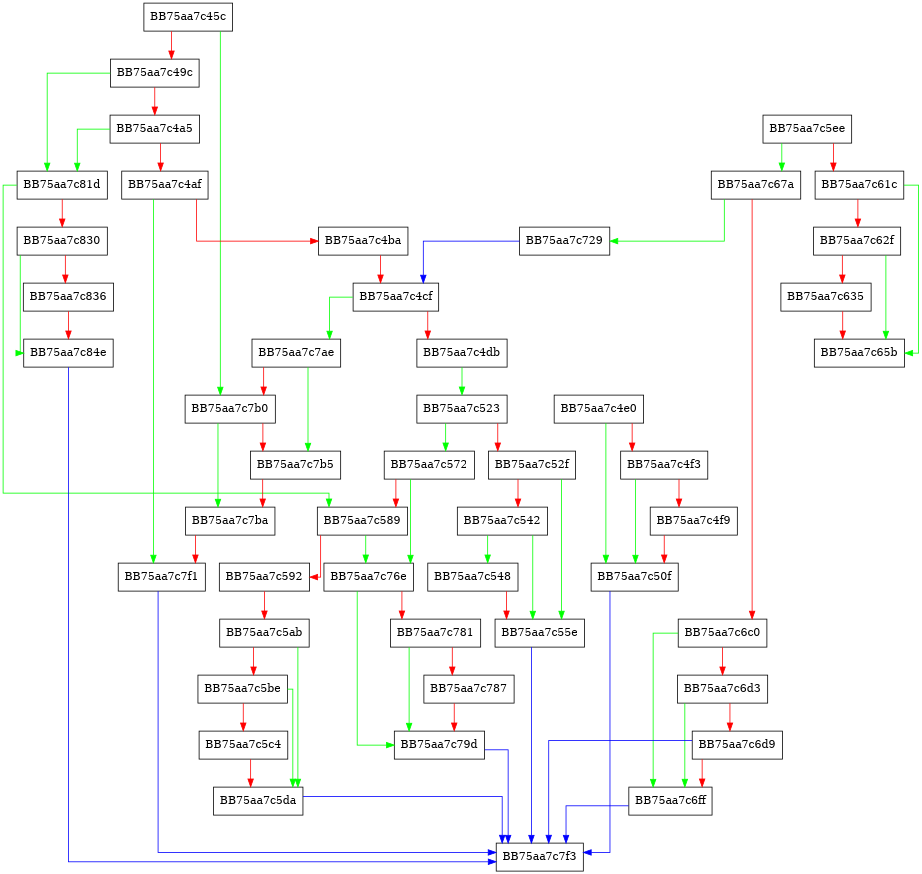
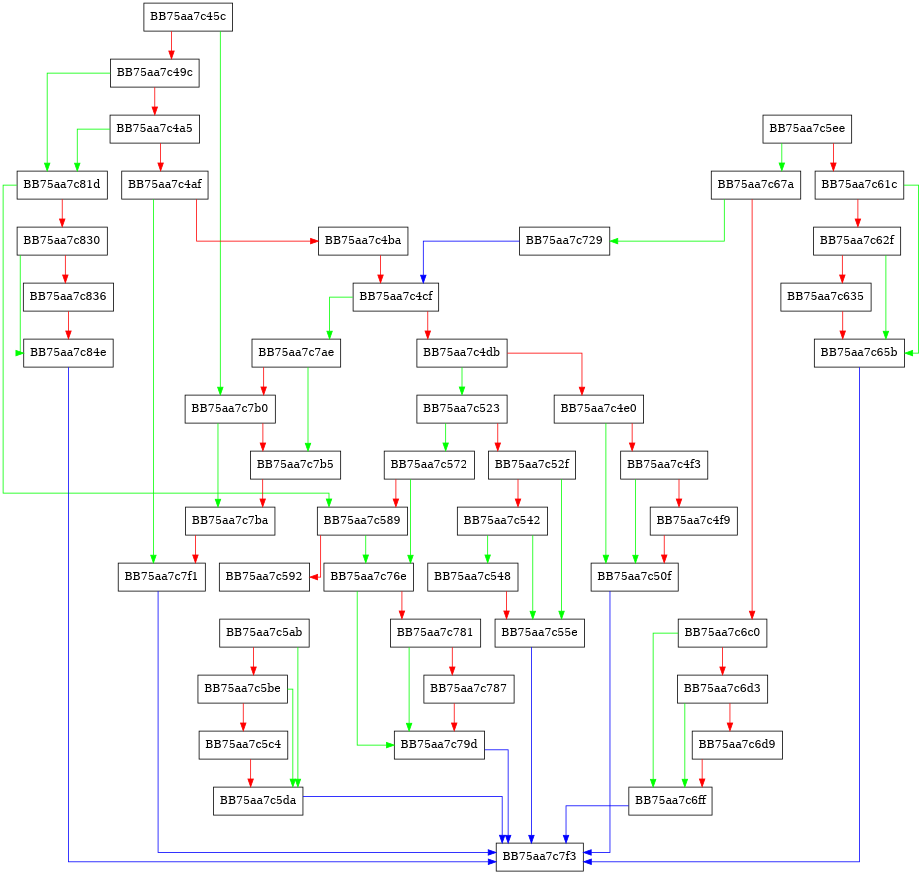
edge "BB75aa7c4db" -> "BB75aa7c4e0": added
edge "BB75aa7c592" -> "BB75aa7c5ab": removed
edge "BB75aa7c6d9" -> "BB75aa7c7f3": now "BB75aa7c65b" -> "BB75aa7c7f3"
